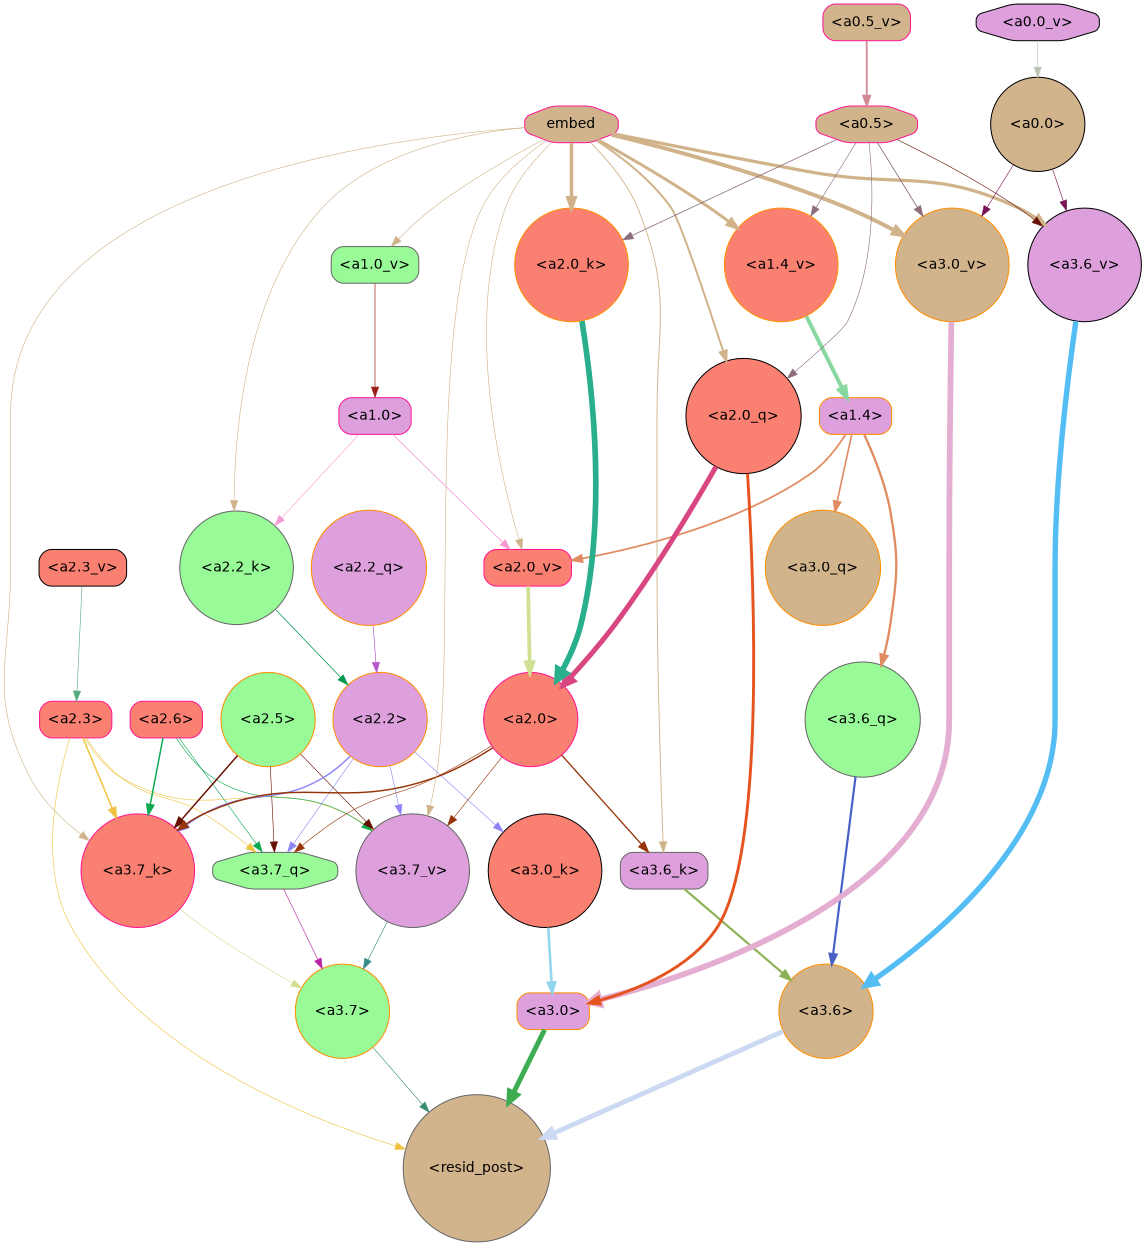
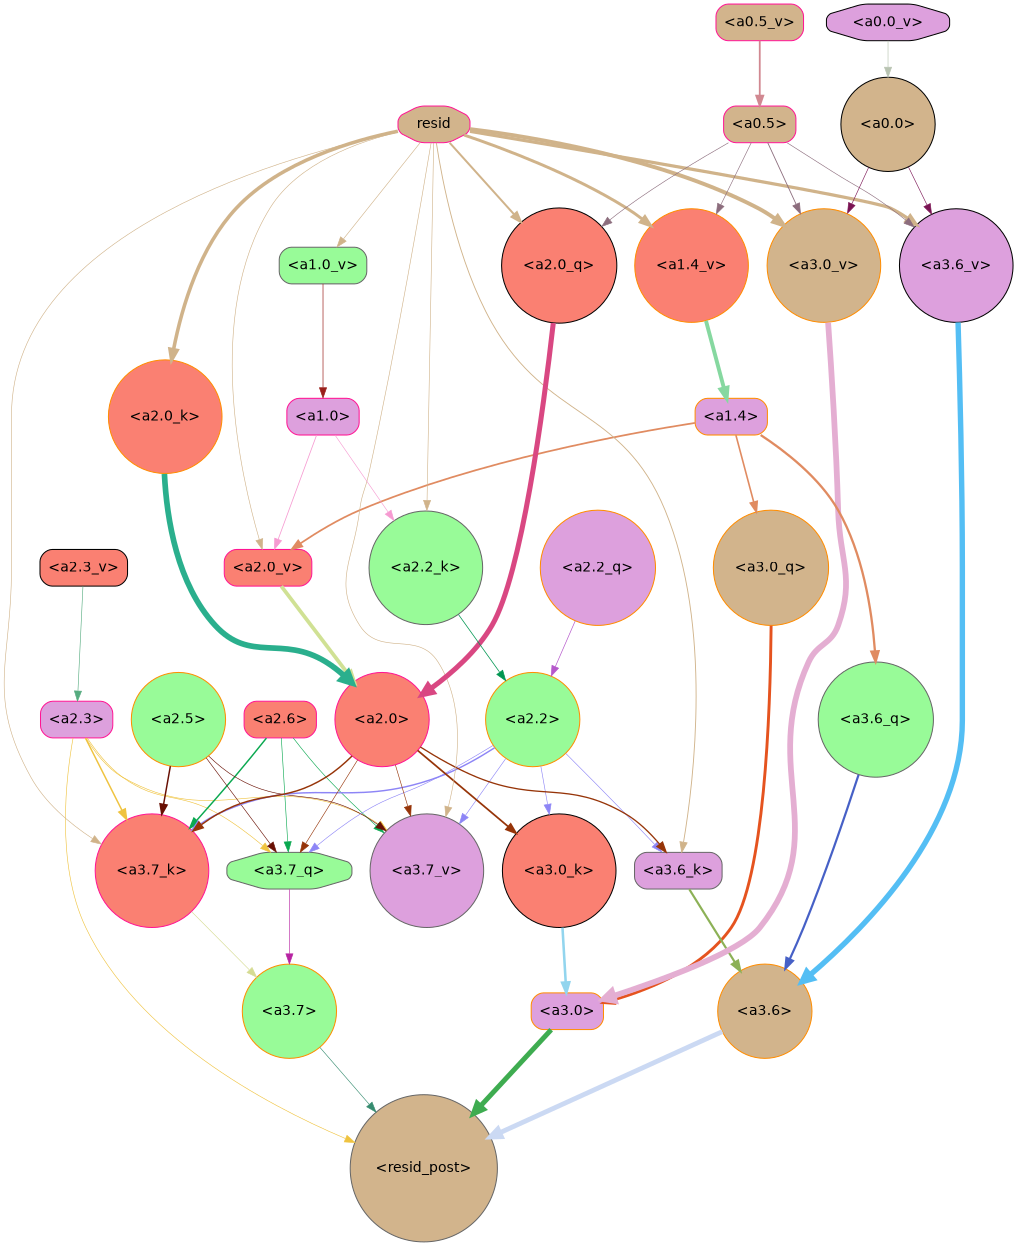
node "embed": label "embed" -> "resid"
node "<a0.5>": shape octagon -> box
edge "<a0.5>" -> "<a3.6_v>": color #680f03 -> #8c6d7d
edge "<a0.5>" -> "<a2.0_k>": removed
node "<a2.3>": fillcolor salmon -> plum
node "<a2.2>": fillcolor plum -> palegreen
edge "<a2.0_q>" -> "<a3.0>": now "<a3.0_q>" -> "<a3.0>"
edge "<a2.0>" -> "<a3.0_k>": added
edge "<a2.2>" -> "<a3.6_k>": added
edge "<a3.7_v>" -> "<a3.7>": removed
